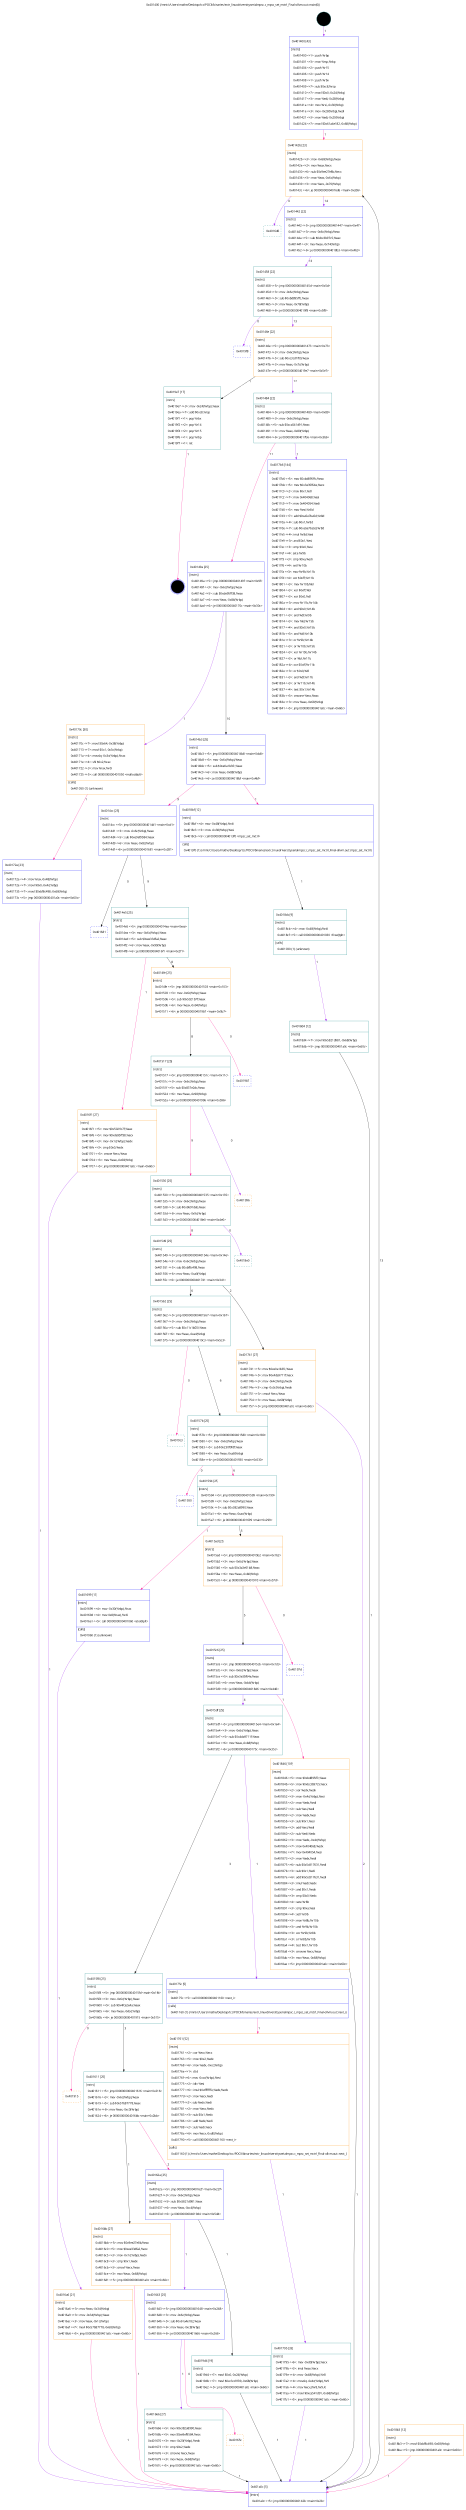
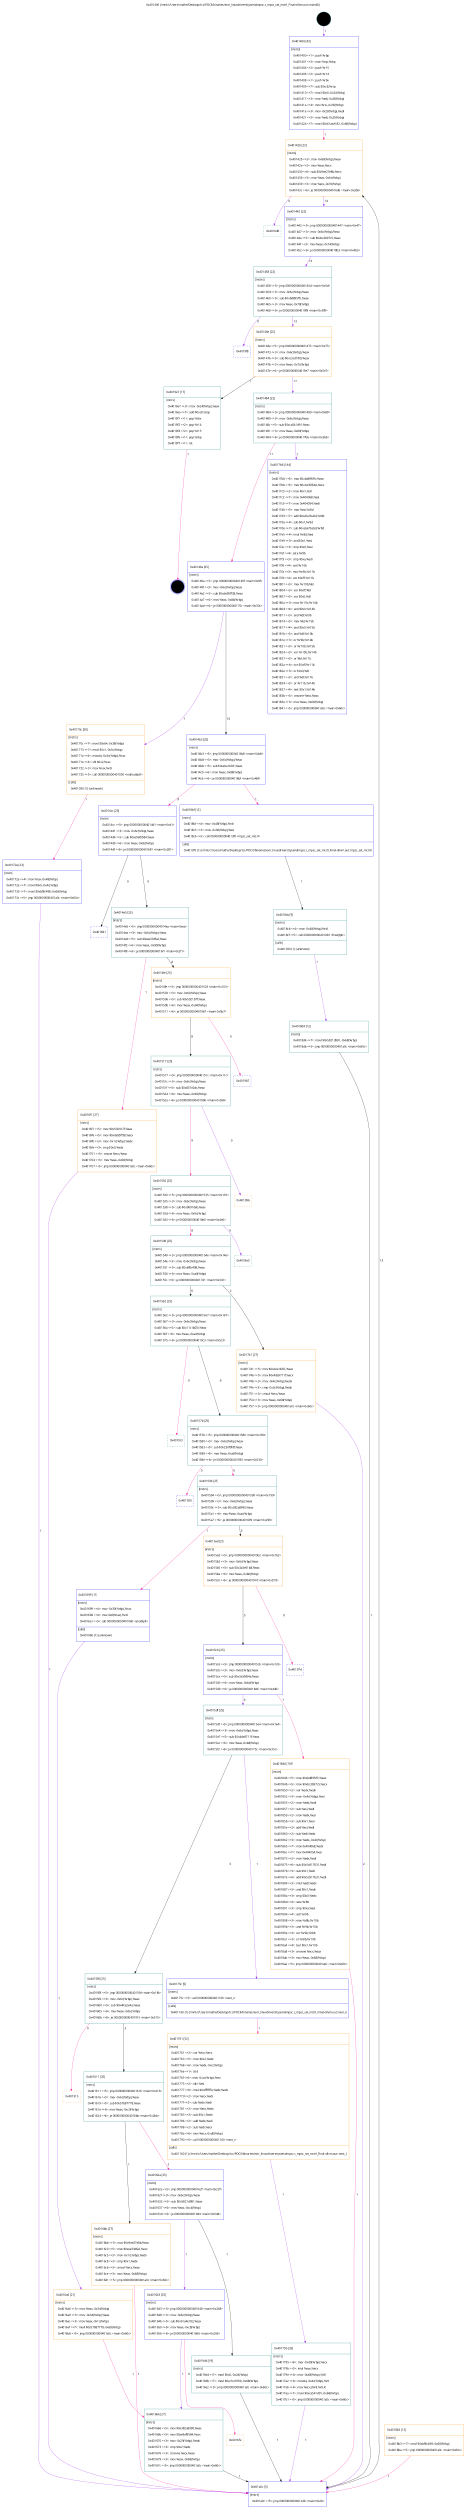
edge "0x401846 [109]" -> "0x401a0c [5]": color black -> deeppink
edge "0x4016a6 [21]" -> "0x401a0c [5]": now "0x4016a6 [21]" -> "0x401666 [27]"
